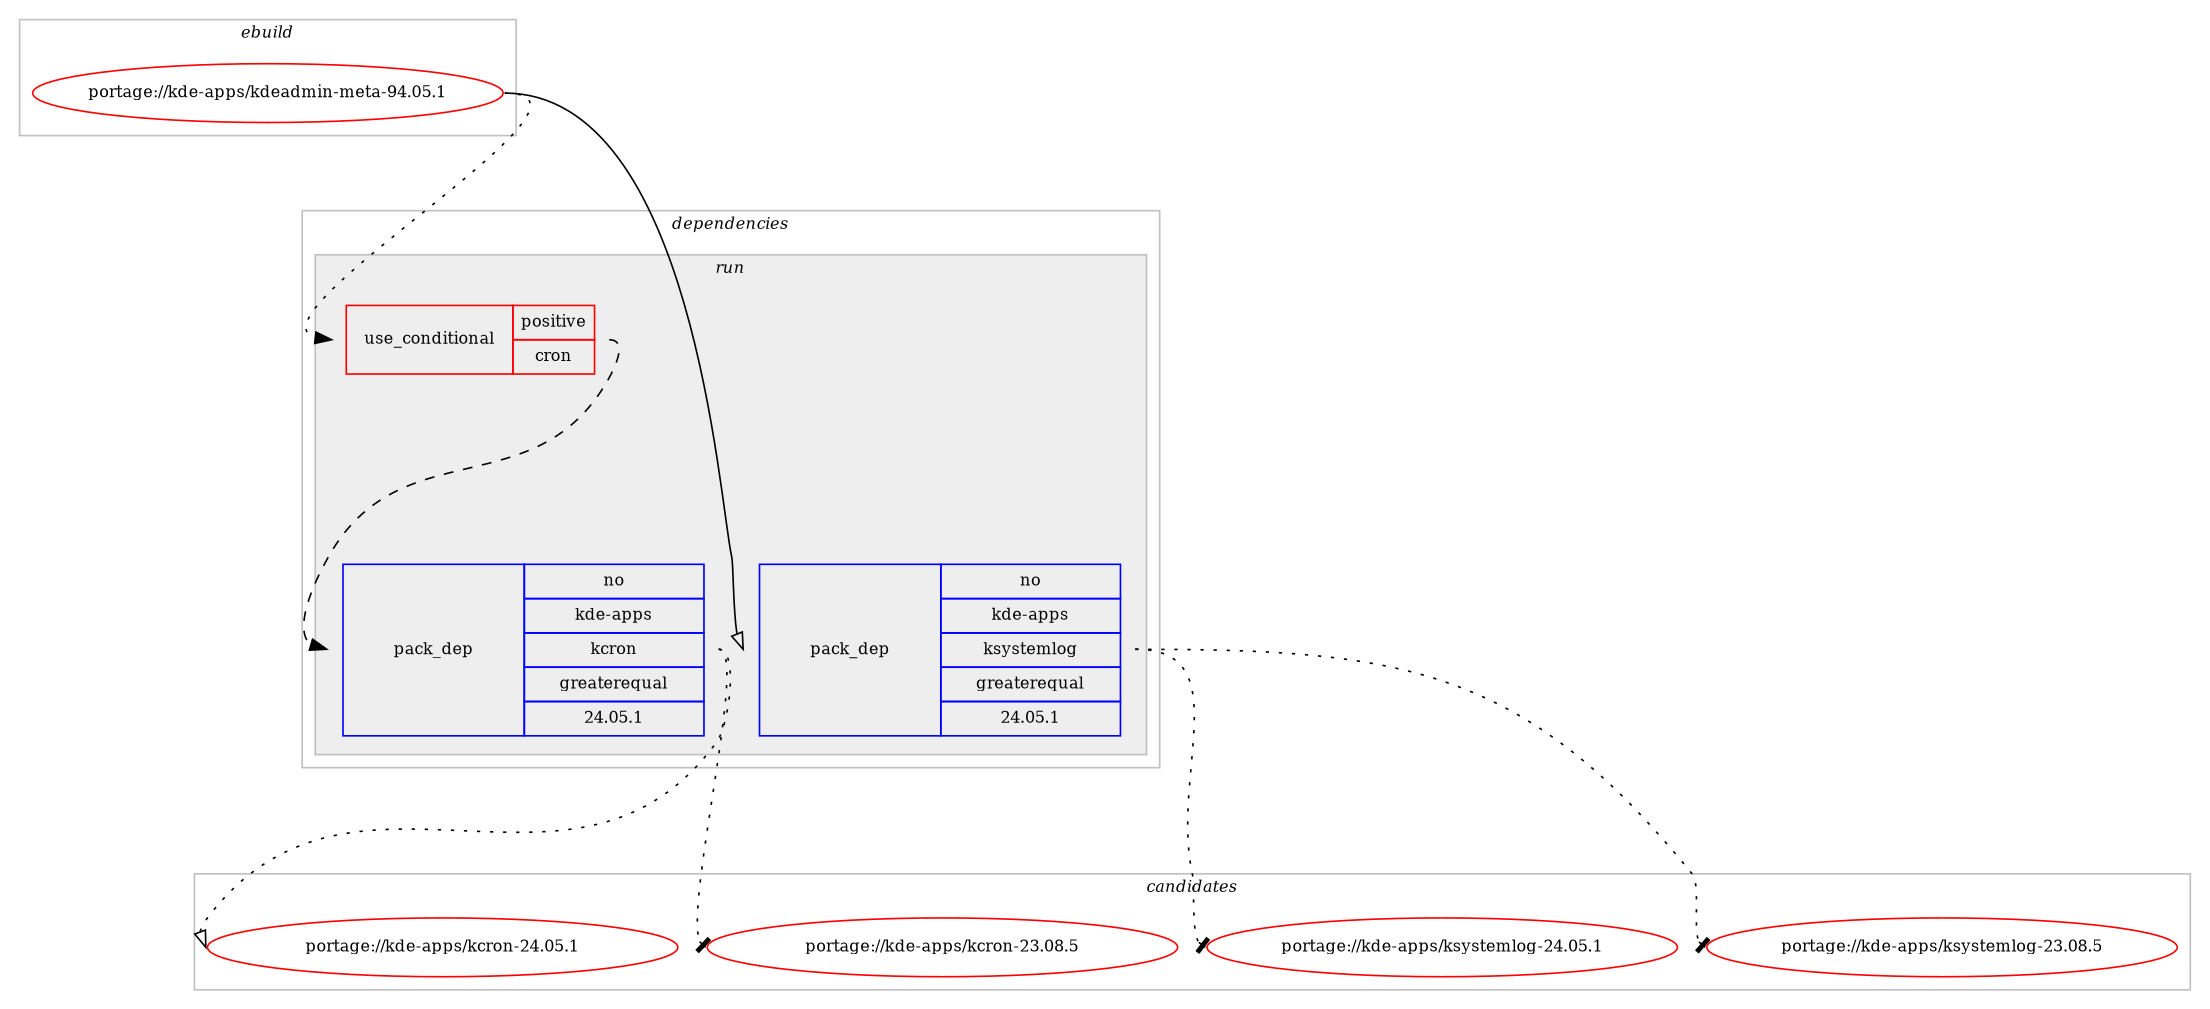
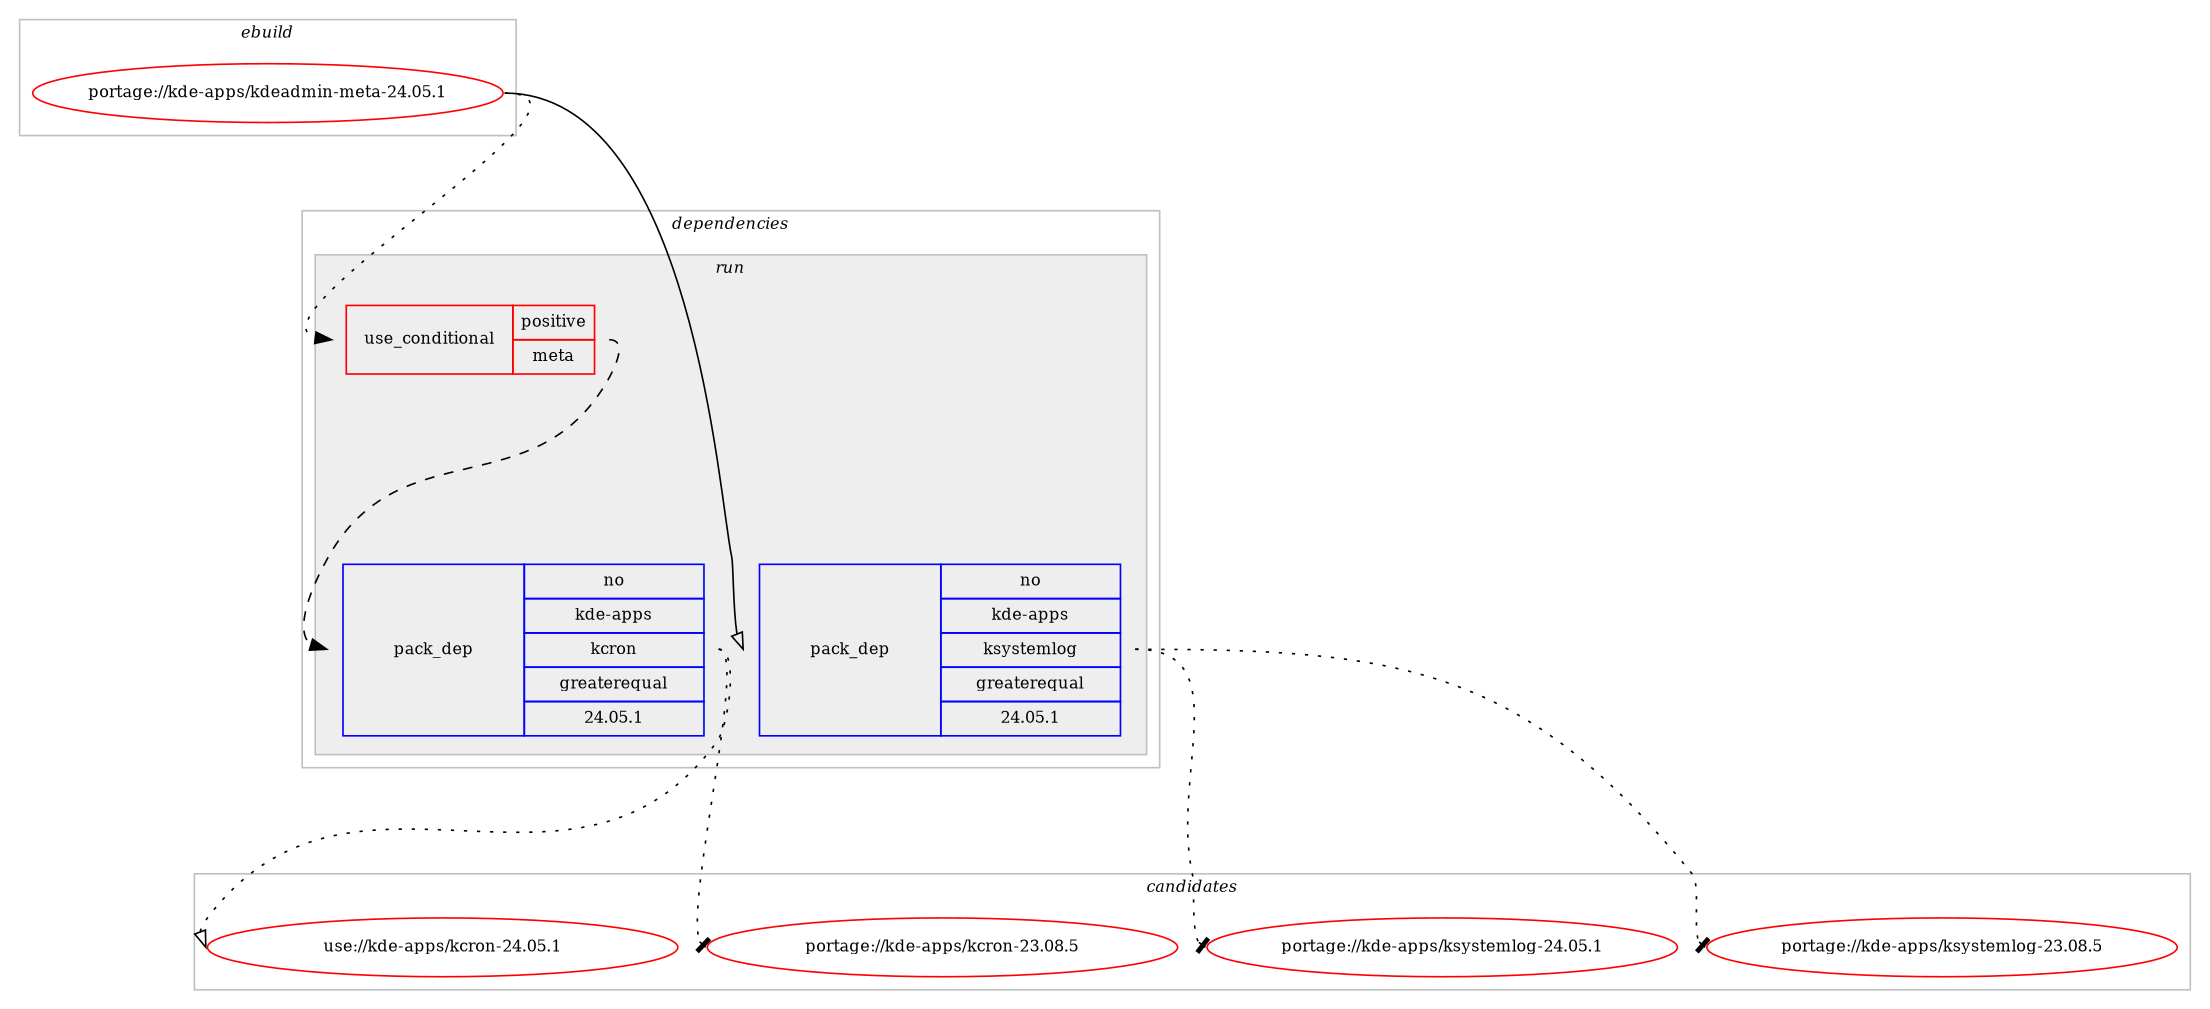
node "portage://kde-apps/kdeadmin-meta-94.05.1": label "portage://kde-apps/kdeadmin-meta-94.05.1" -> "portage://kde-apps/kdeadmin-meta-24.05.1"
node "use_conditional": text "cron" -> "meta"
node "portage://kde-apps/kcron-24.05.1": label "portage://kde-apps/kcron-24.05.1" -> "use://kde-apps/kcron-24.05.1"
